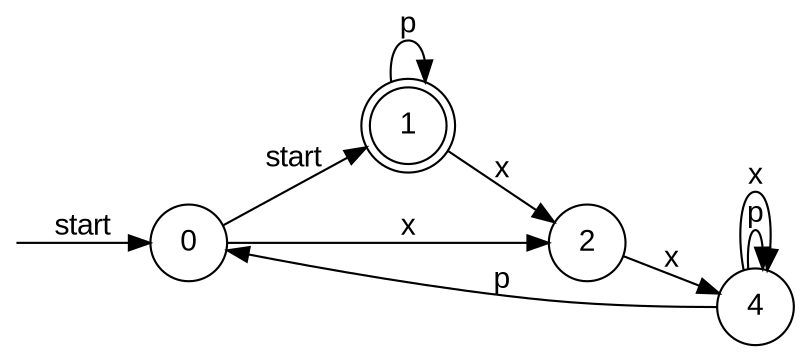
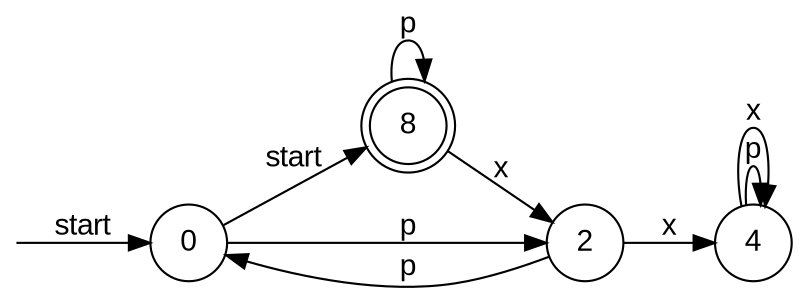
node "1": label "1" -> "8"
edge "0" -> "2": label "x" -> "p"
edge "4" -> "0": now "2" -> "0"
